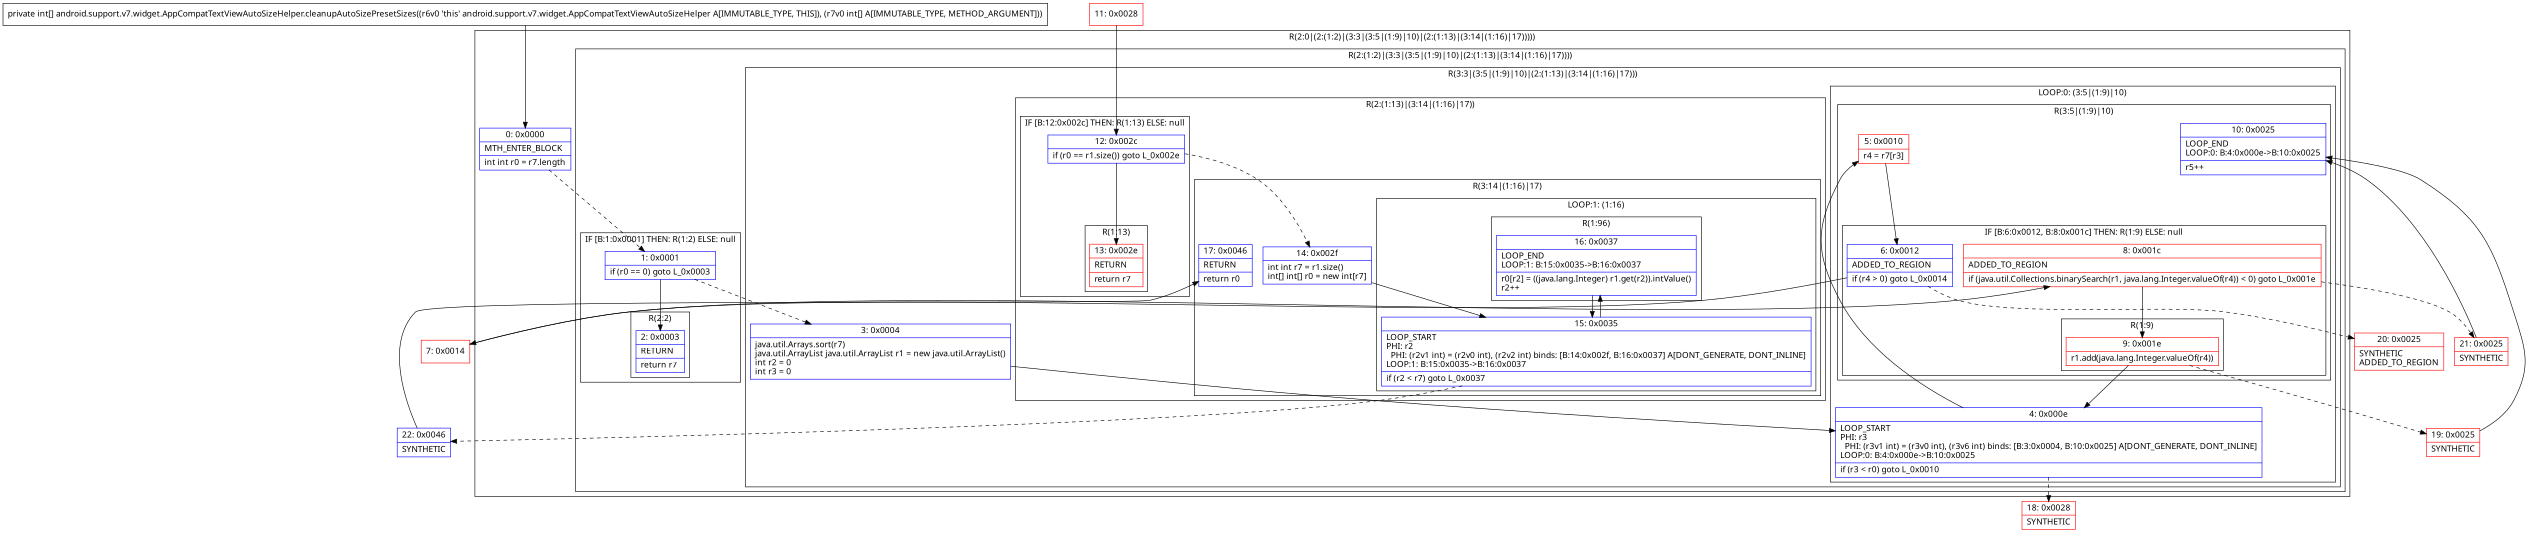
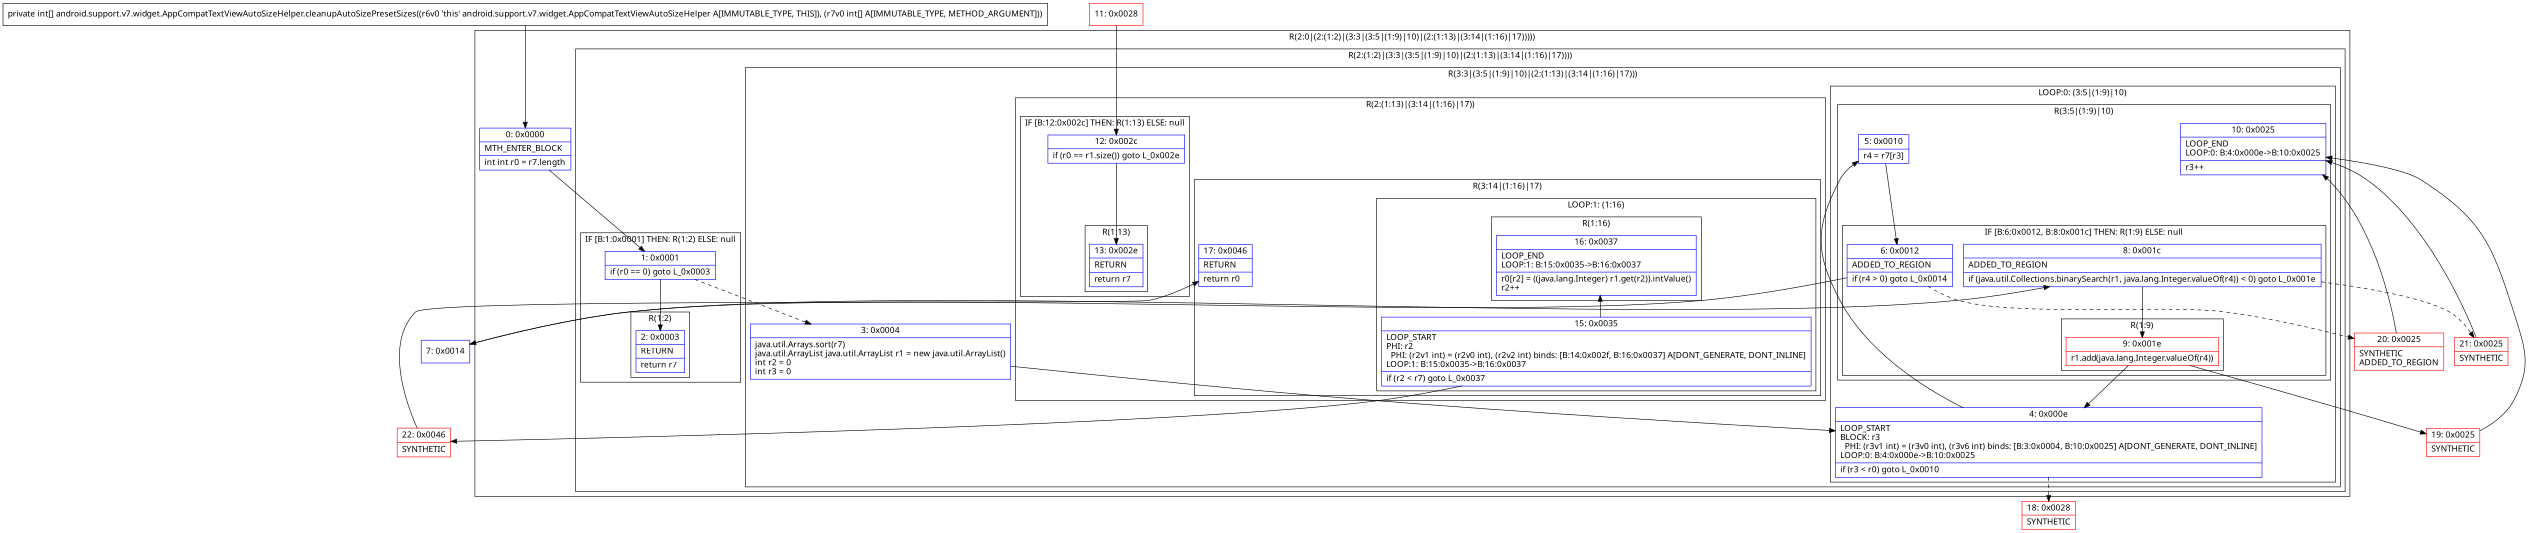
node "5: 0x0010": color red -> blue
node "10: 0x0025": text "r5++" -> "r3++"
edge "0: 0x0000" -> "1: 0x0001": style dashed -> solid
cluster "R(1:96)": label "R(1:96)" -> "R(1:16)"
edge "20: 0x0025" -> "10: 0x0025": added
node "13: 0x002e": color red -> blue
node "14: 0x002f": removed
node "8: 0x001c": color red -> blue
edge "16: 0x0037" -> "15: 0x0035": removed
cluster "R(2:2)": label "R(2:2)" -> "R(1:2)"
node "7: 0x0014": color red -> blue
edge "9: 0x001e" -> "19: 0x0025": style dashed -> solid
edge "15: 0x0035" -> "22: 0x0046": style dashed -> solid
node "4: 0x000e": text "PHI: r3" -> "BLOCK: r3"
node "22: 0x0046": color blue -> red
